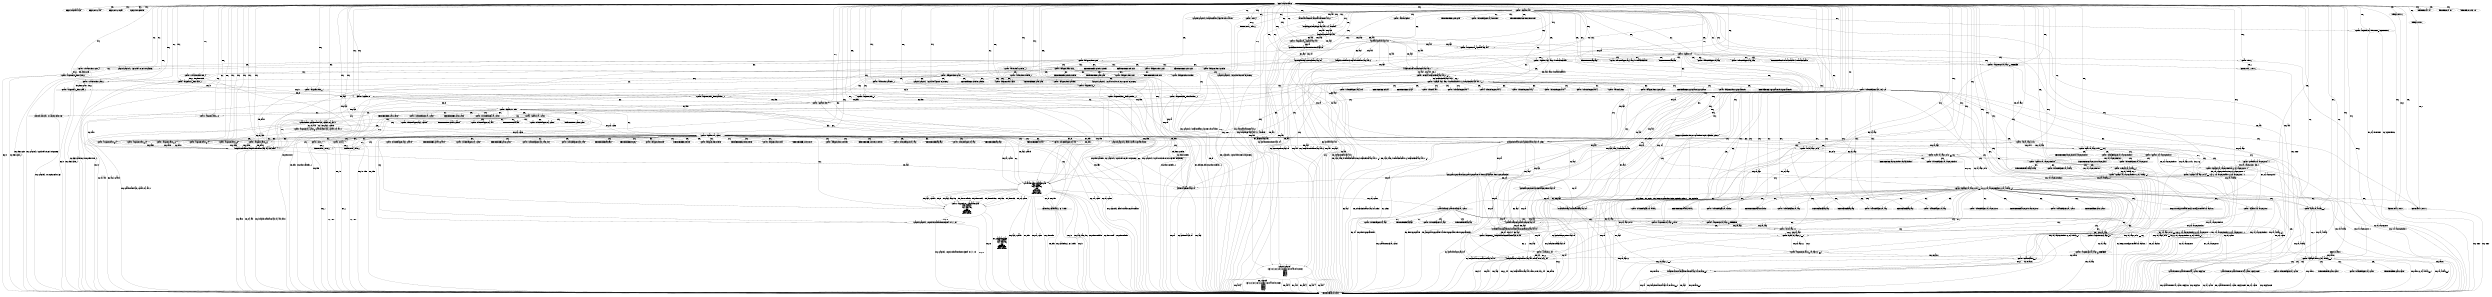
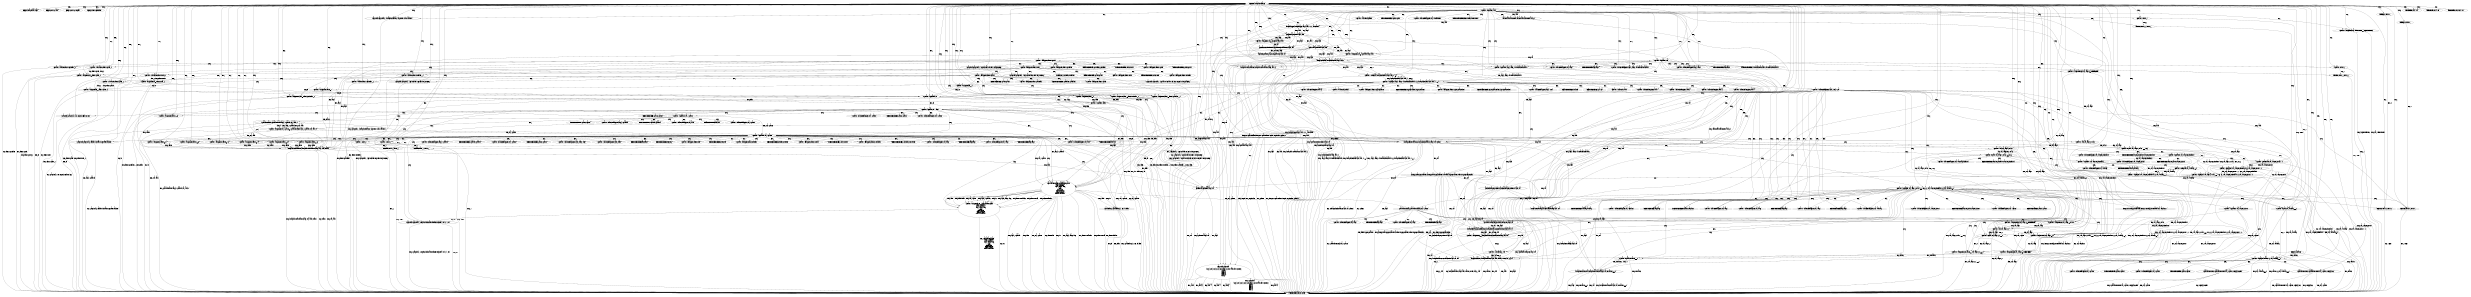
node "(FIELD,hostapd_notif_assoc)": label "(FIELD,hostapd_notif_assoc)" -> "(METHOD,hostapd_notif_assoc)"
node "(ap_sta_add,ap_sta_add(hapd, addr))": label "(ap_sta_add,ap_sta_add(hapd, addr))" -> "(ap_drv_add,ap_sta_add(hapd, addr))"
edge "(<operator>.logicalNot,!hapd->iface->drv_max_acl_mac_addrs)" -> "(hostapd_check_acl,hostapd_check_acl(hapd, addr, 0))": reversed
node "(FIELD_IDENTIFIER,rsn_ie_len,rsn_ie_len)": label "(FIELD_IDENTIFIER,rsn_ie_len,rsn_ie_len)" -> "(FIELD_WPS,rsn_ie_len,rsn_ie_len)"
